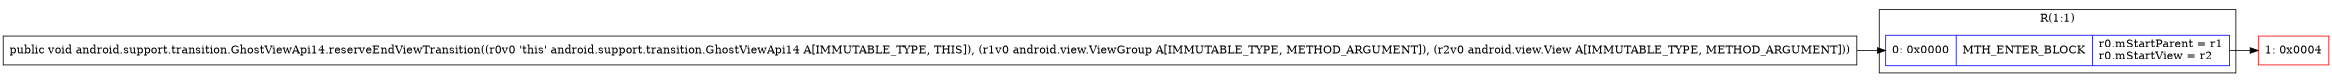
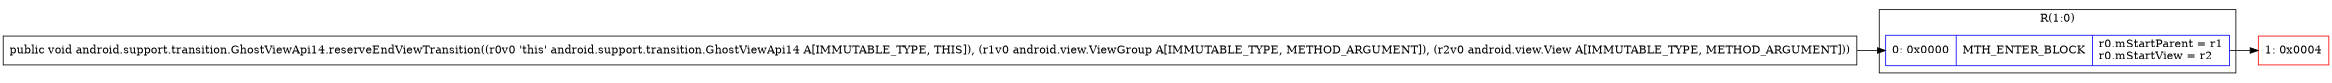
cluster "R(1:1)": label "R(1:1)" -> "R(1:0)"
